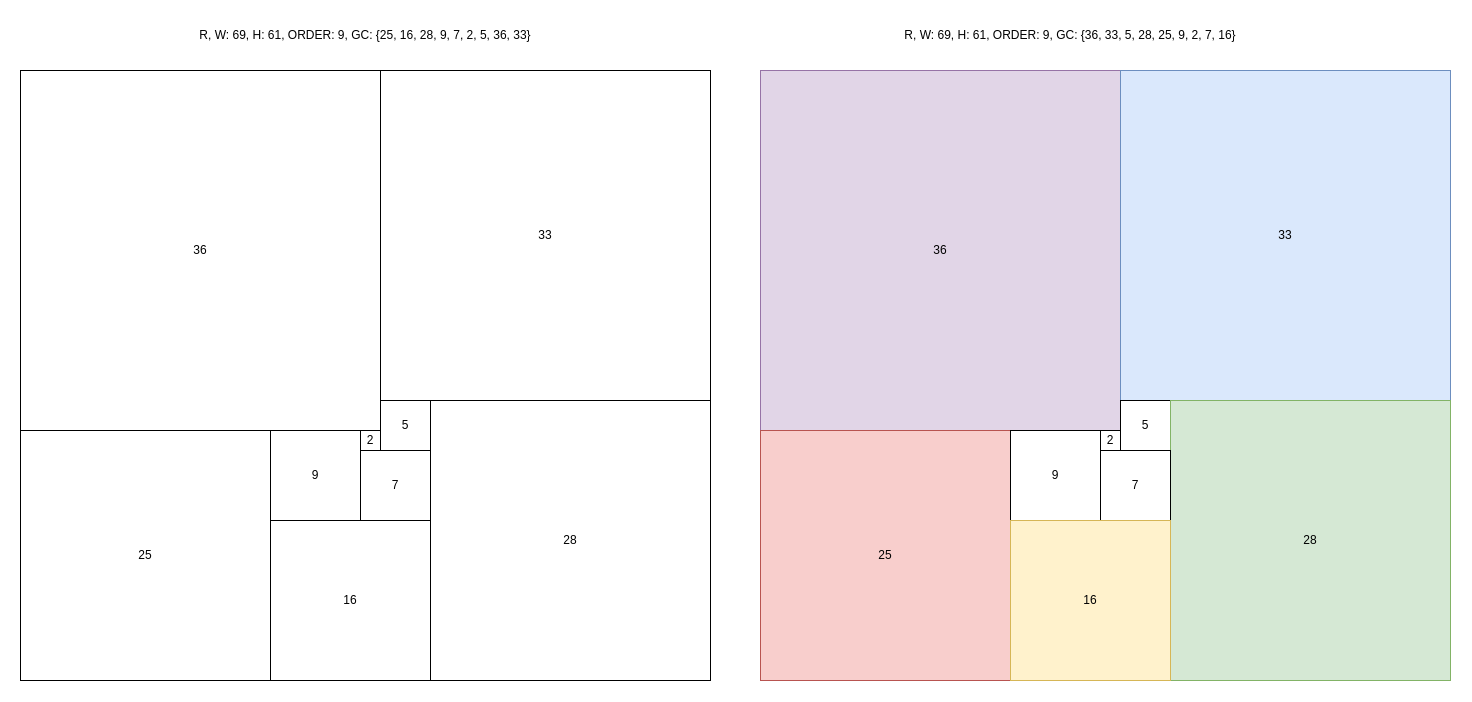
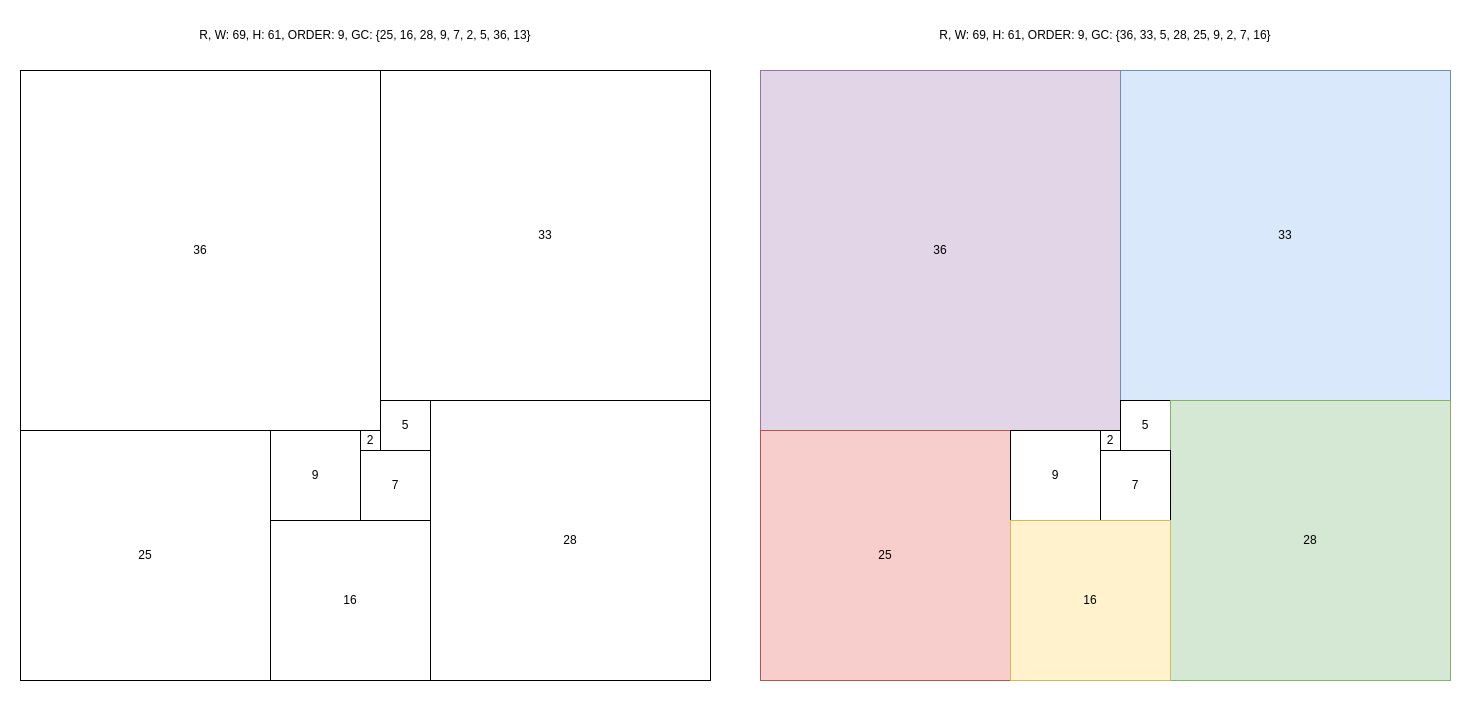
node "R, W: 69, H: 61, ORDER: 9, GC: {25, 16, 28, 9, 7, 2, 5, 36, 33}": label "R, W: 69, H: 61, ORDER: 9, GC: {25, 16, 28, 9, 7, 2, 5, 36, 33}" -> "R, W: 69, H: 61, ORDER: 9, GC: {25, 16, 28, 9, 7, 2, 5, 36, 13}"
node "R, W: 69, H: 61, ORDER: 9, GC: {36, 33, 5, 28, 25, 9, 2, 7, 16}": moved (1071, 36) -> (1106, 36)
